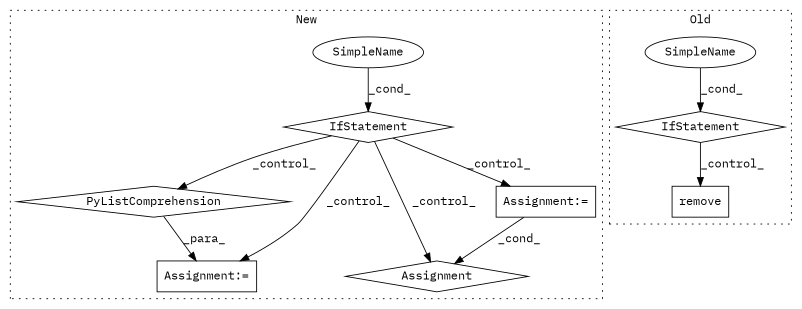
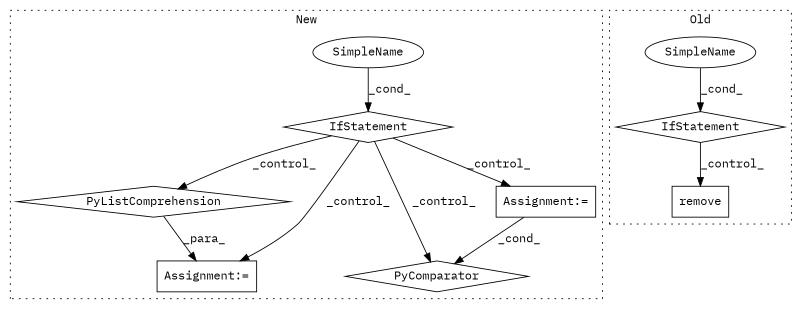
node "Assignment": label "Assignment" -> "PyComparator"
